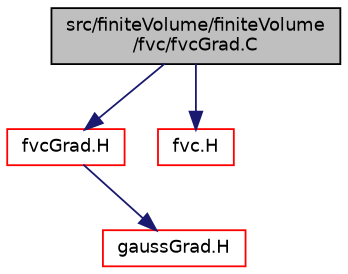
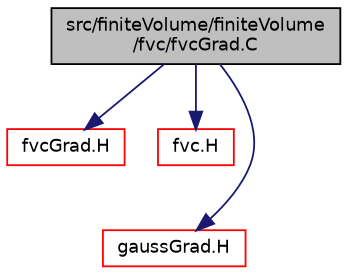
edge "fvcGrad.H" -> "gaussGrad.H": now "src/finiteVolume/finiteVolume /fvc/fvcGrad.C" -> "gaussGrad.H"
